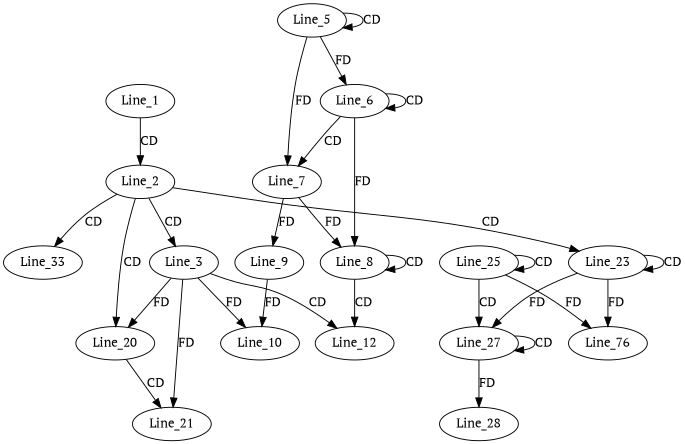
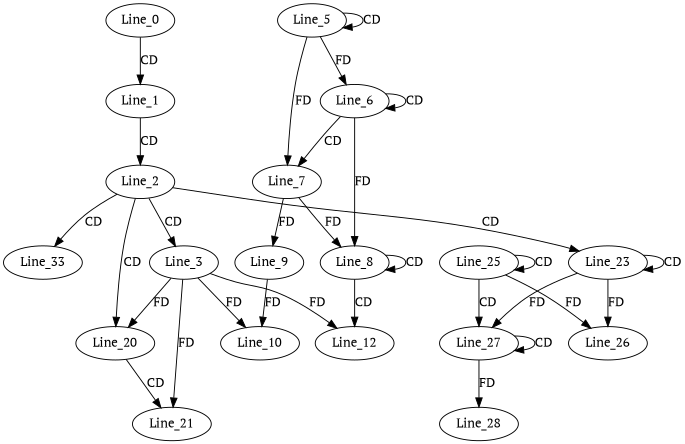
node "Line_0": added
edge "Line_3" -> "Line_12": label "CD" -> "FD"
node "Line_76": label "Line_76" -> "Line_26"
